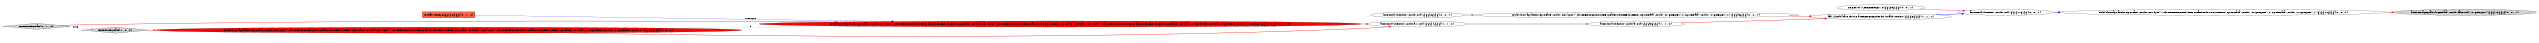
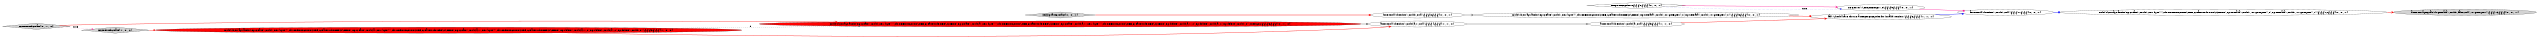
node "KeeperException e@@@8@@@['0', '0', '1']": added
node "boolean useAsync@@@2@@@['0', '1', '0']": removed
node "testUpdateConflict['0', '0', '1']": added
